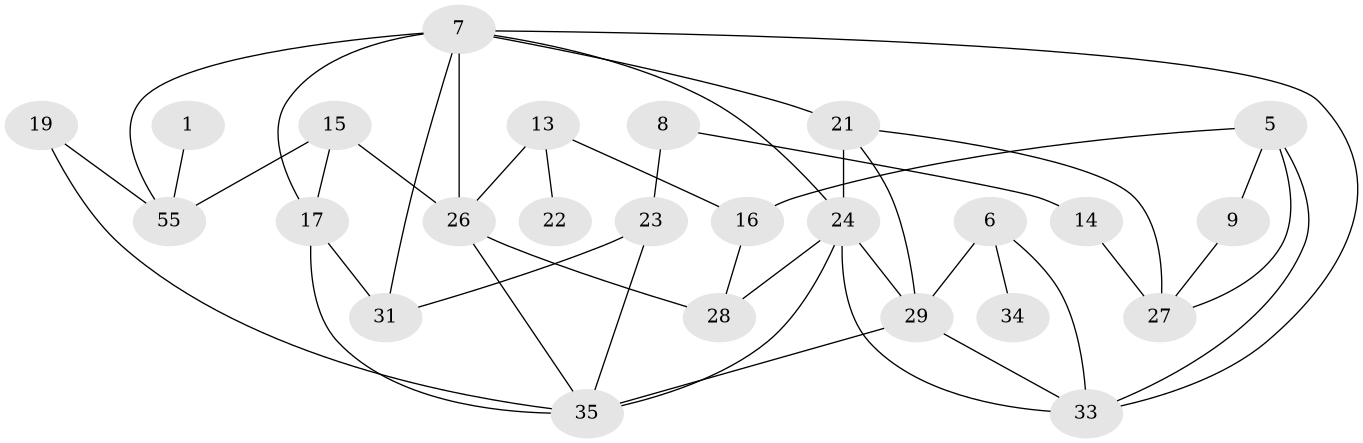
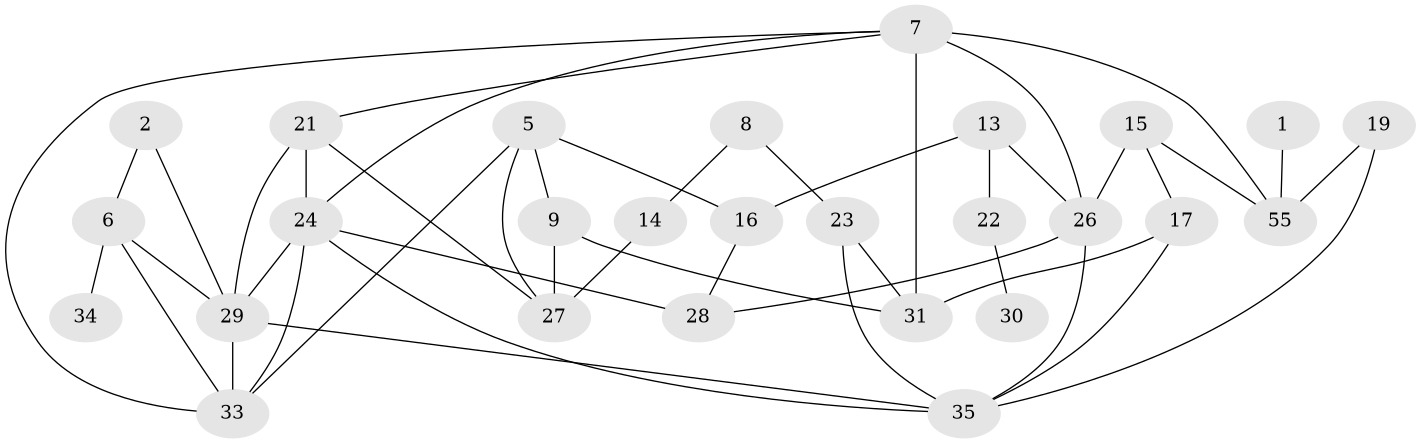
edge "7" -- "17": removed
node "2": added
edge "9" -- "31": added
node "30": added
